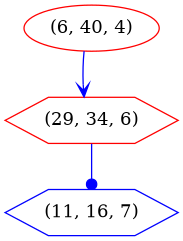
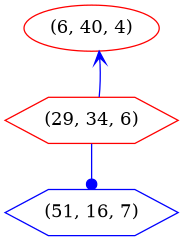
edge "(6, 40, 4)" -> "(29, 34, 6)": reversed
node "(11, 16, 7)": label "(11, 16, 7)" -> "(51, 16, 7)"
